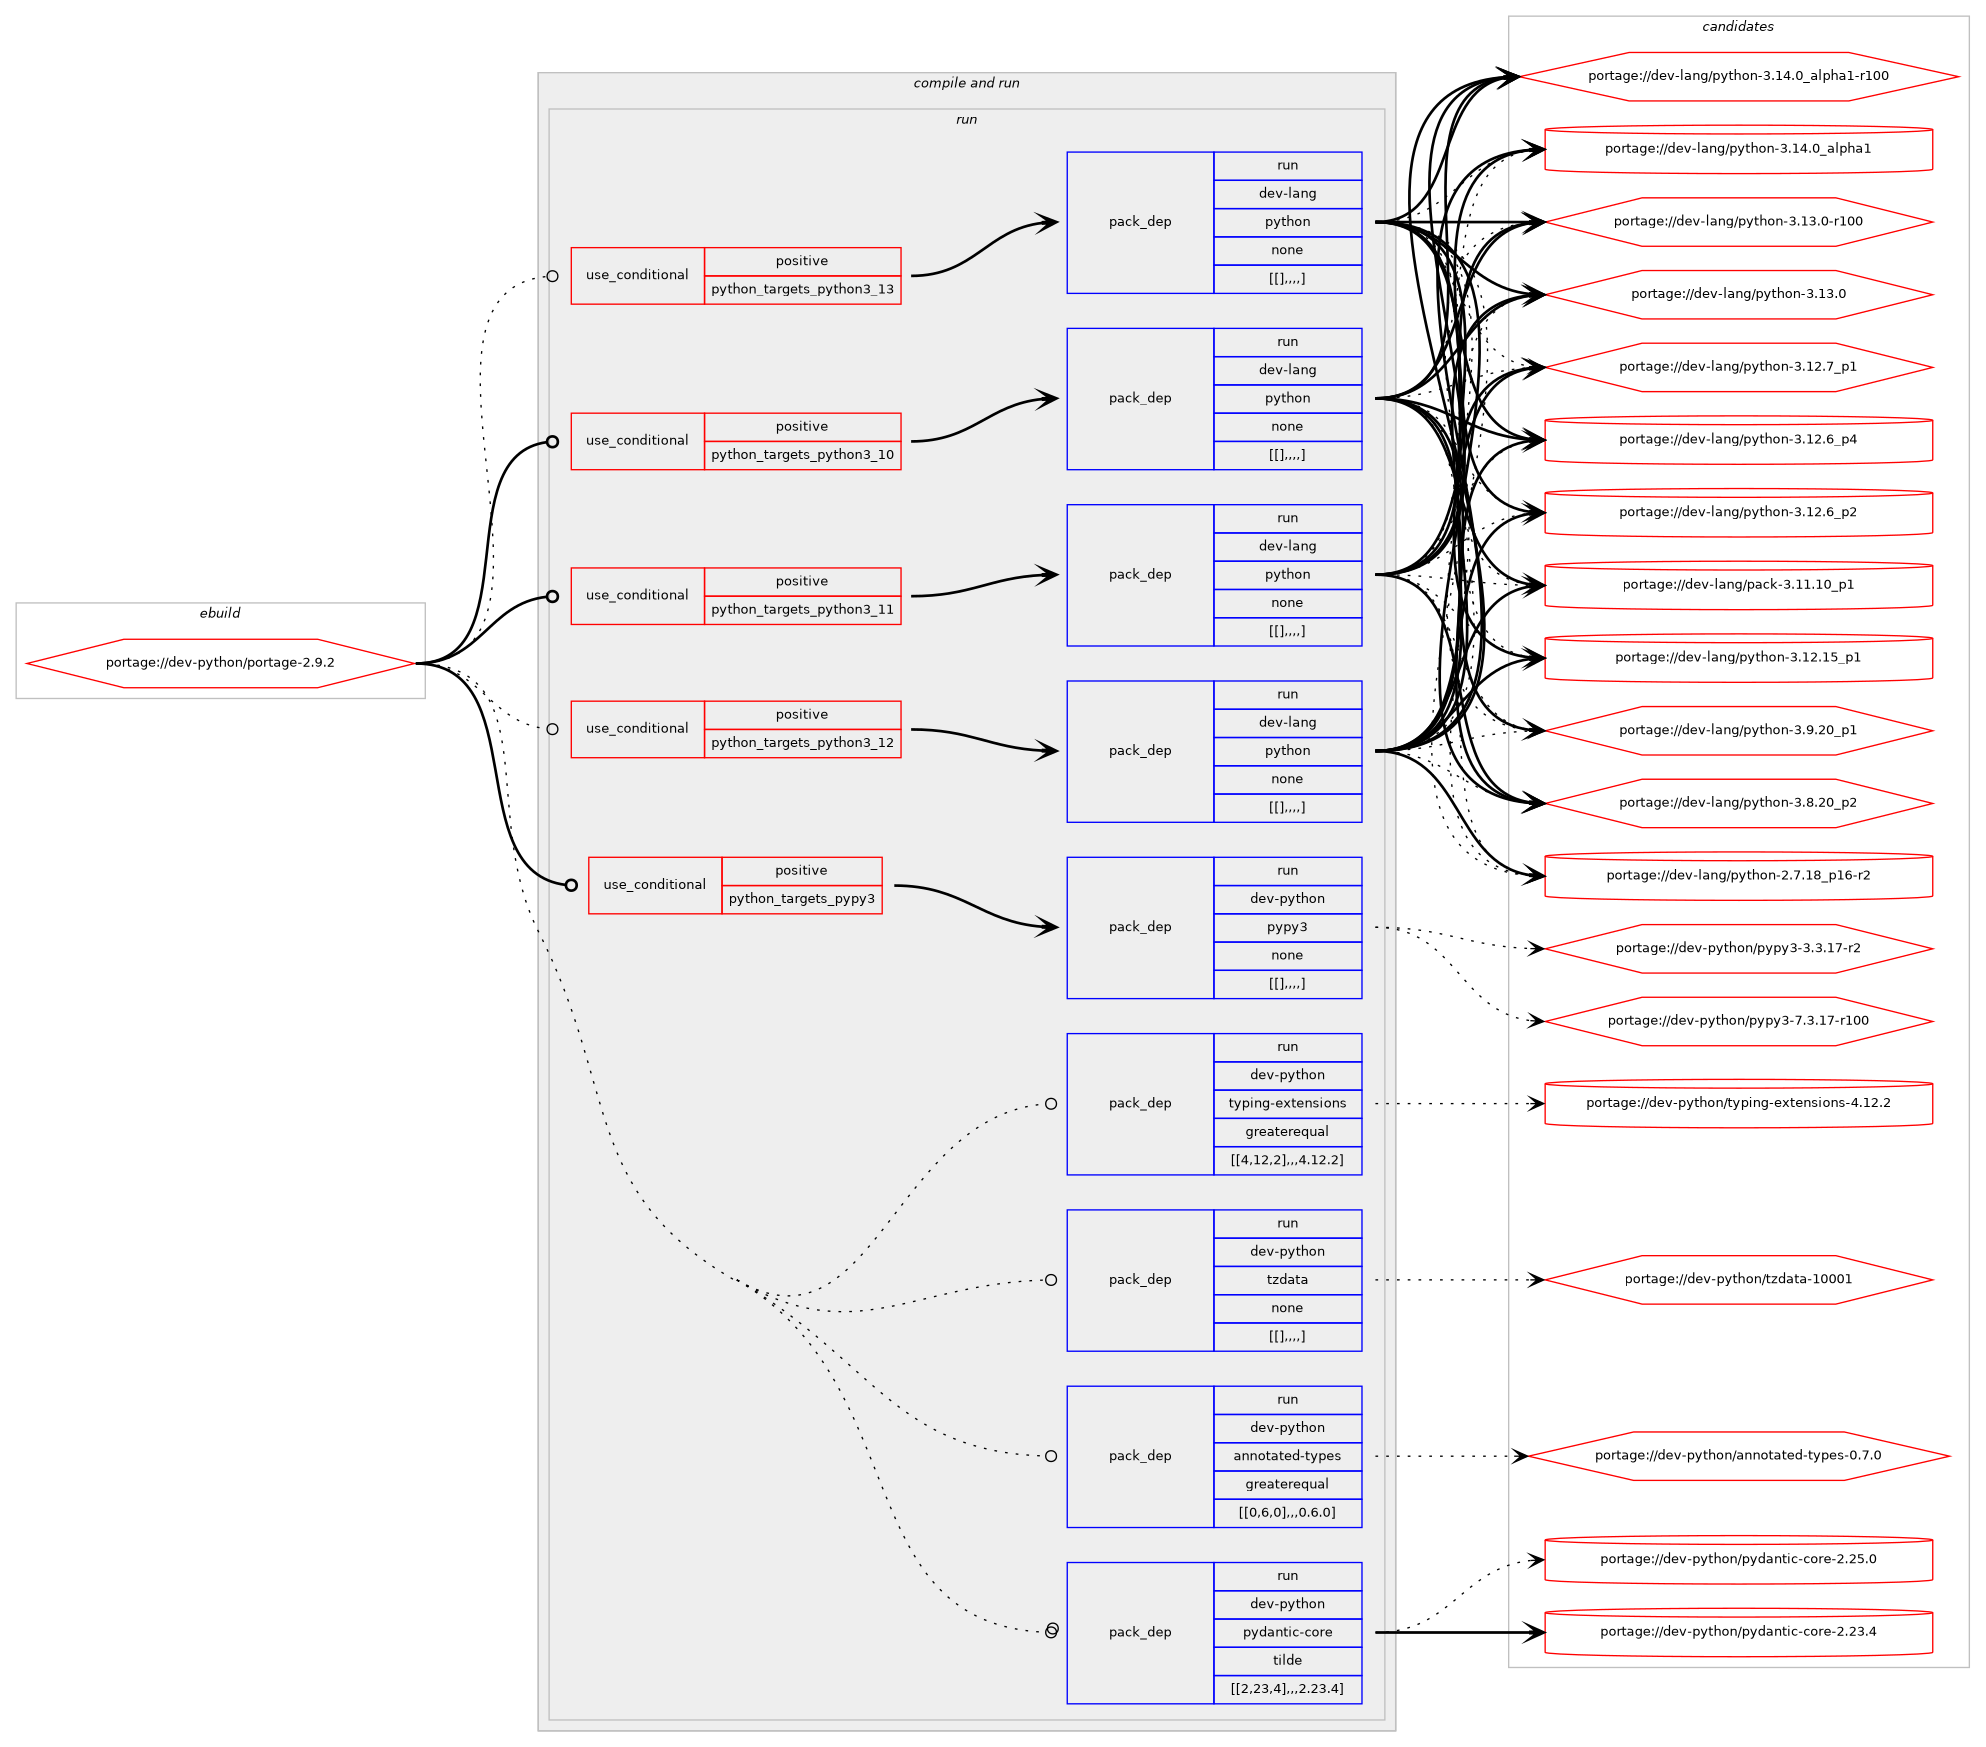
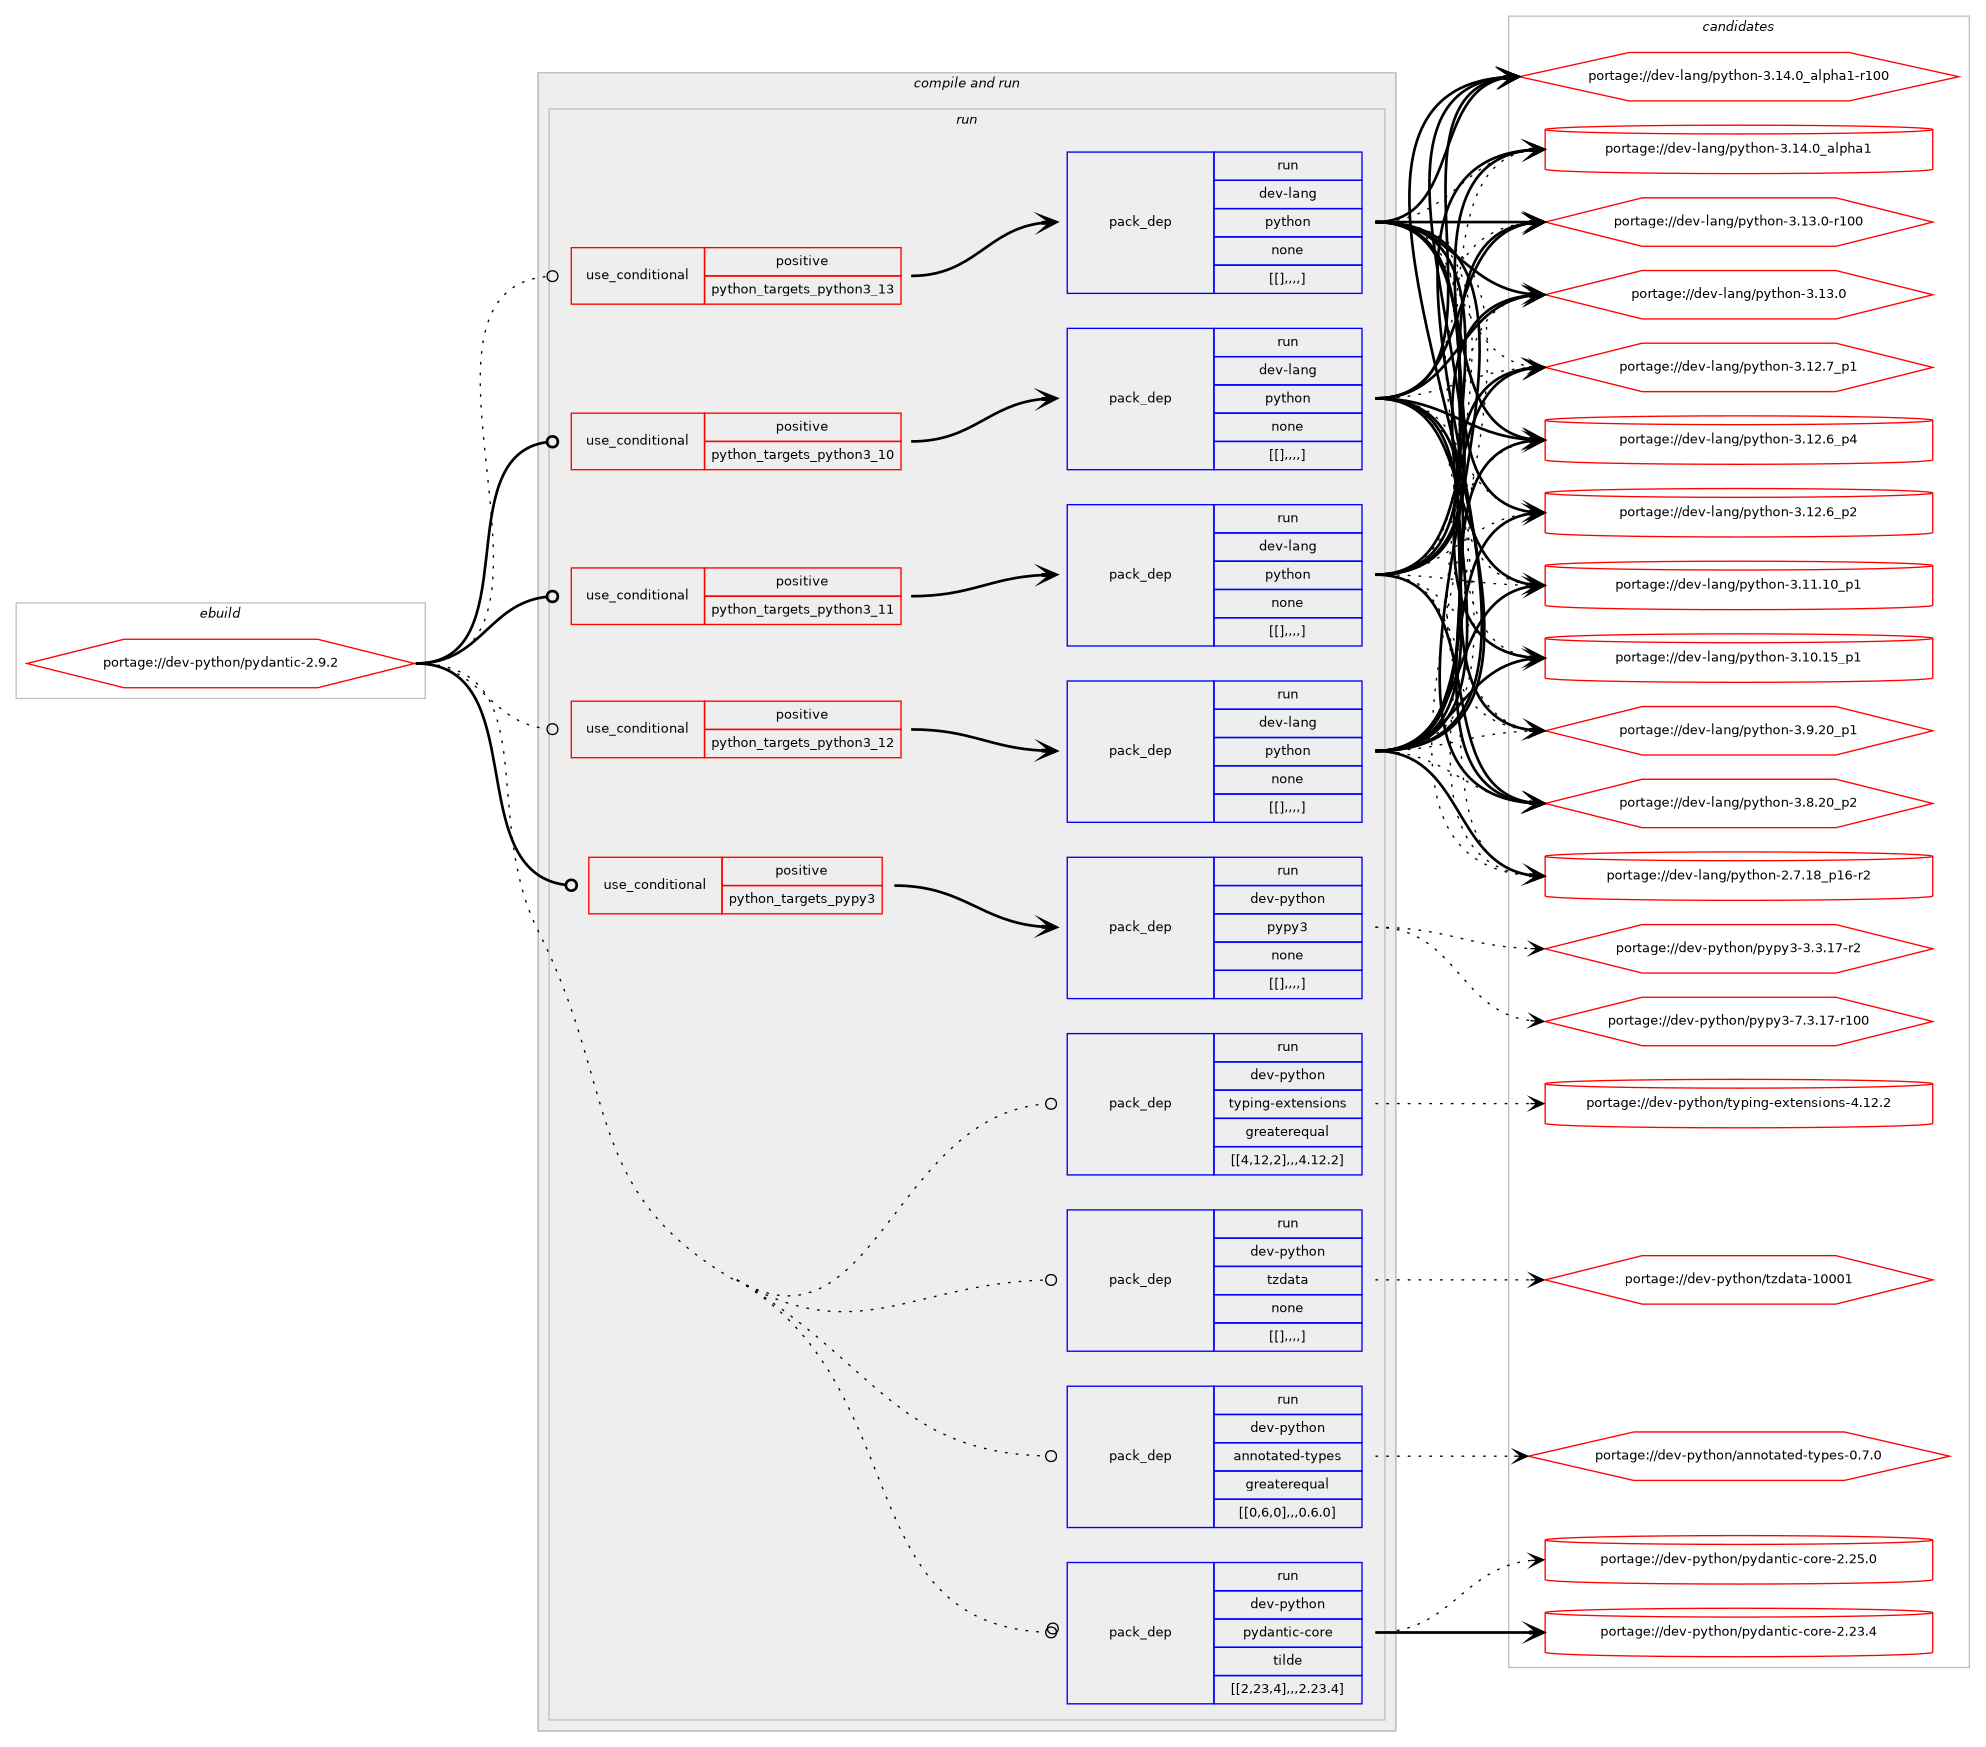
node "portage://dev-lang/pack-3.11.10_p1": label "portage://dev-lang/pack-3.11.10_p1" -> "portage://dev-lang/python-3.11.10_p1"
node "portage://dev-lang/python-3.12.15_p1": label "portage://dev-lang/python-3.12.15_p1" -> "portage://dev-lang/python-3.10.15_p1"
node "portage://dev-python/portage-2.9.2": label "portage://dev-python/portage-2.9.2" -> "portage://dev-python/pydantic-2.9.2"
